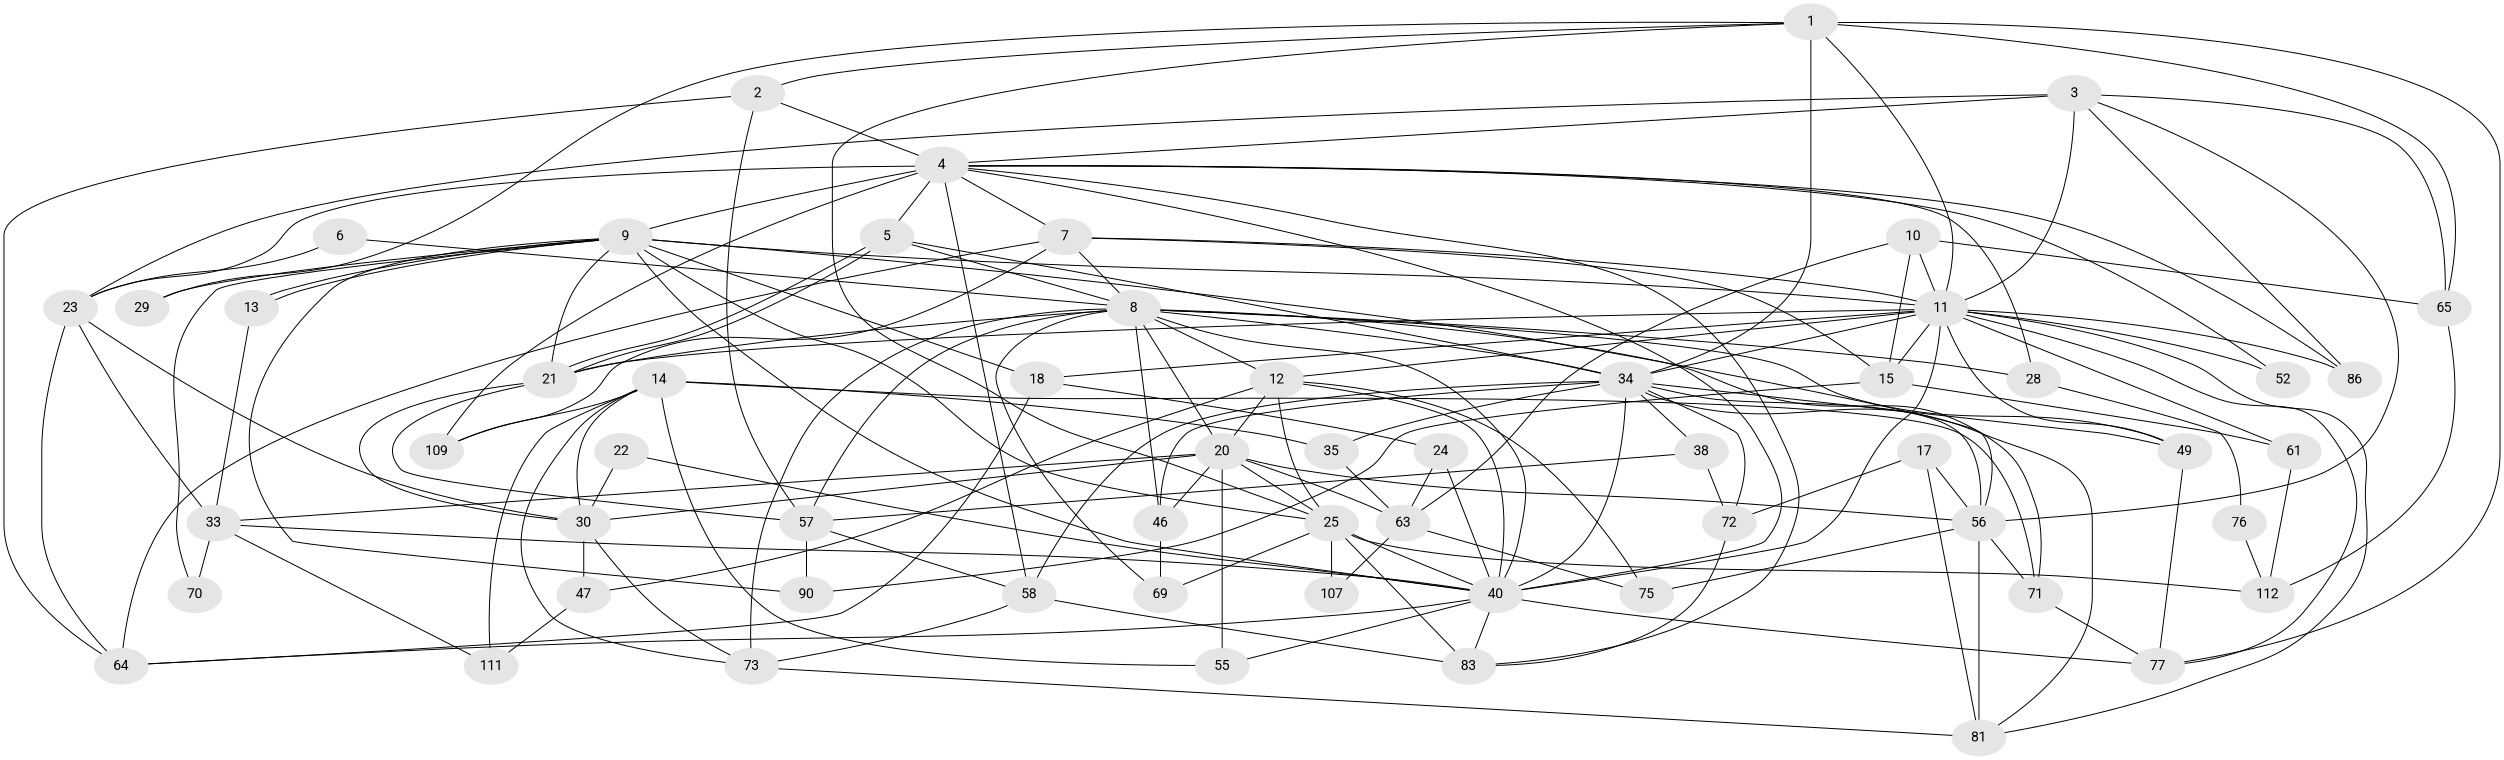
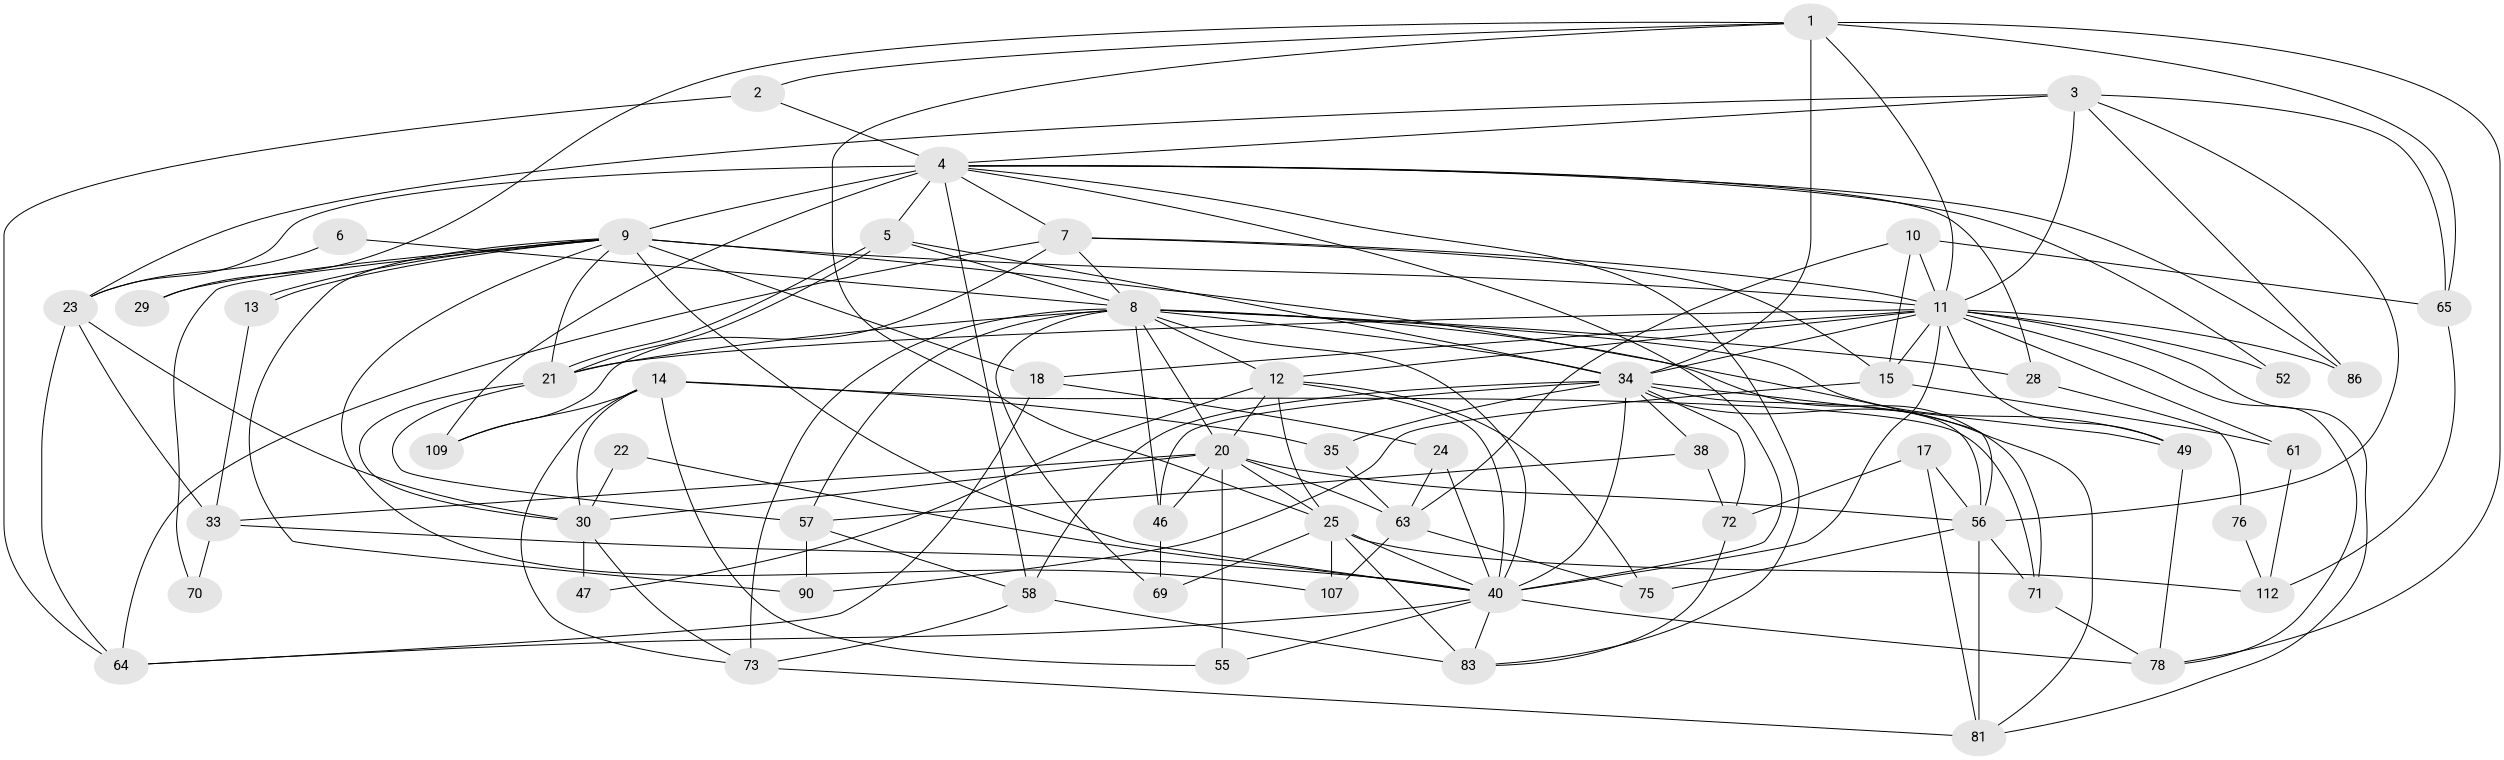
edge "2" -- "57": removed
edge "9" -- "25": now "9" -- "107"
node "111": removed
node "77": label "77" -> "78"
